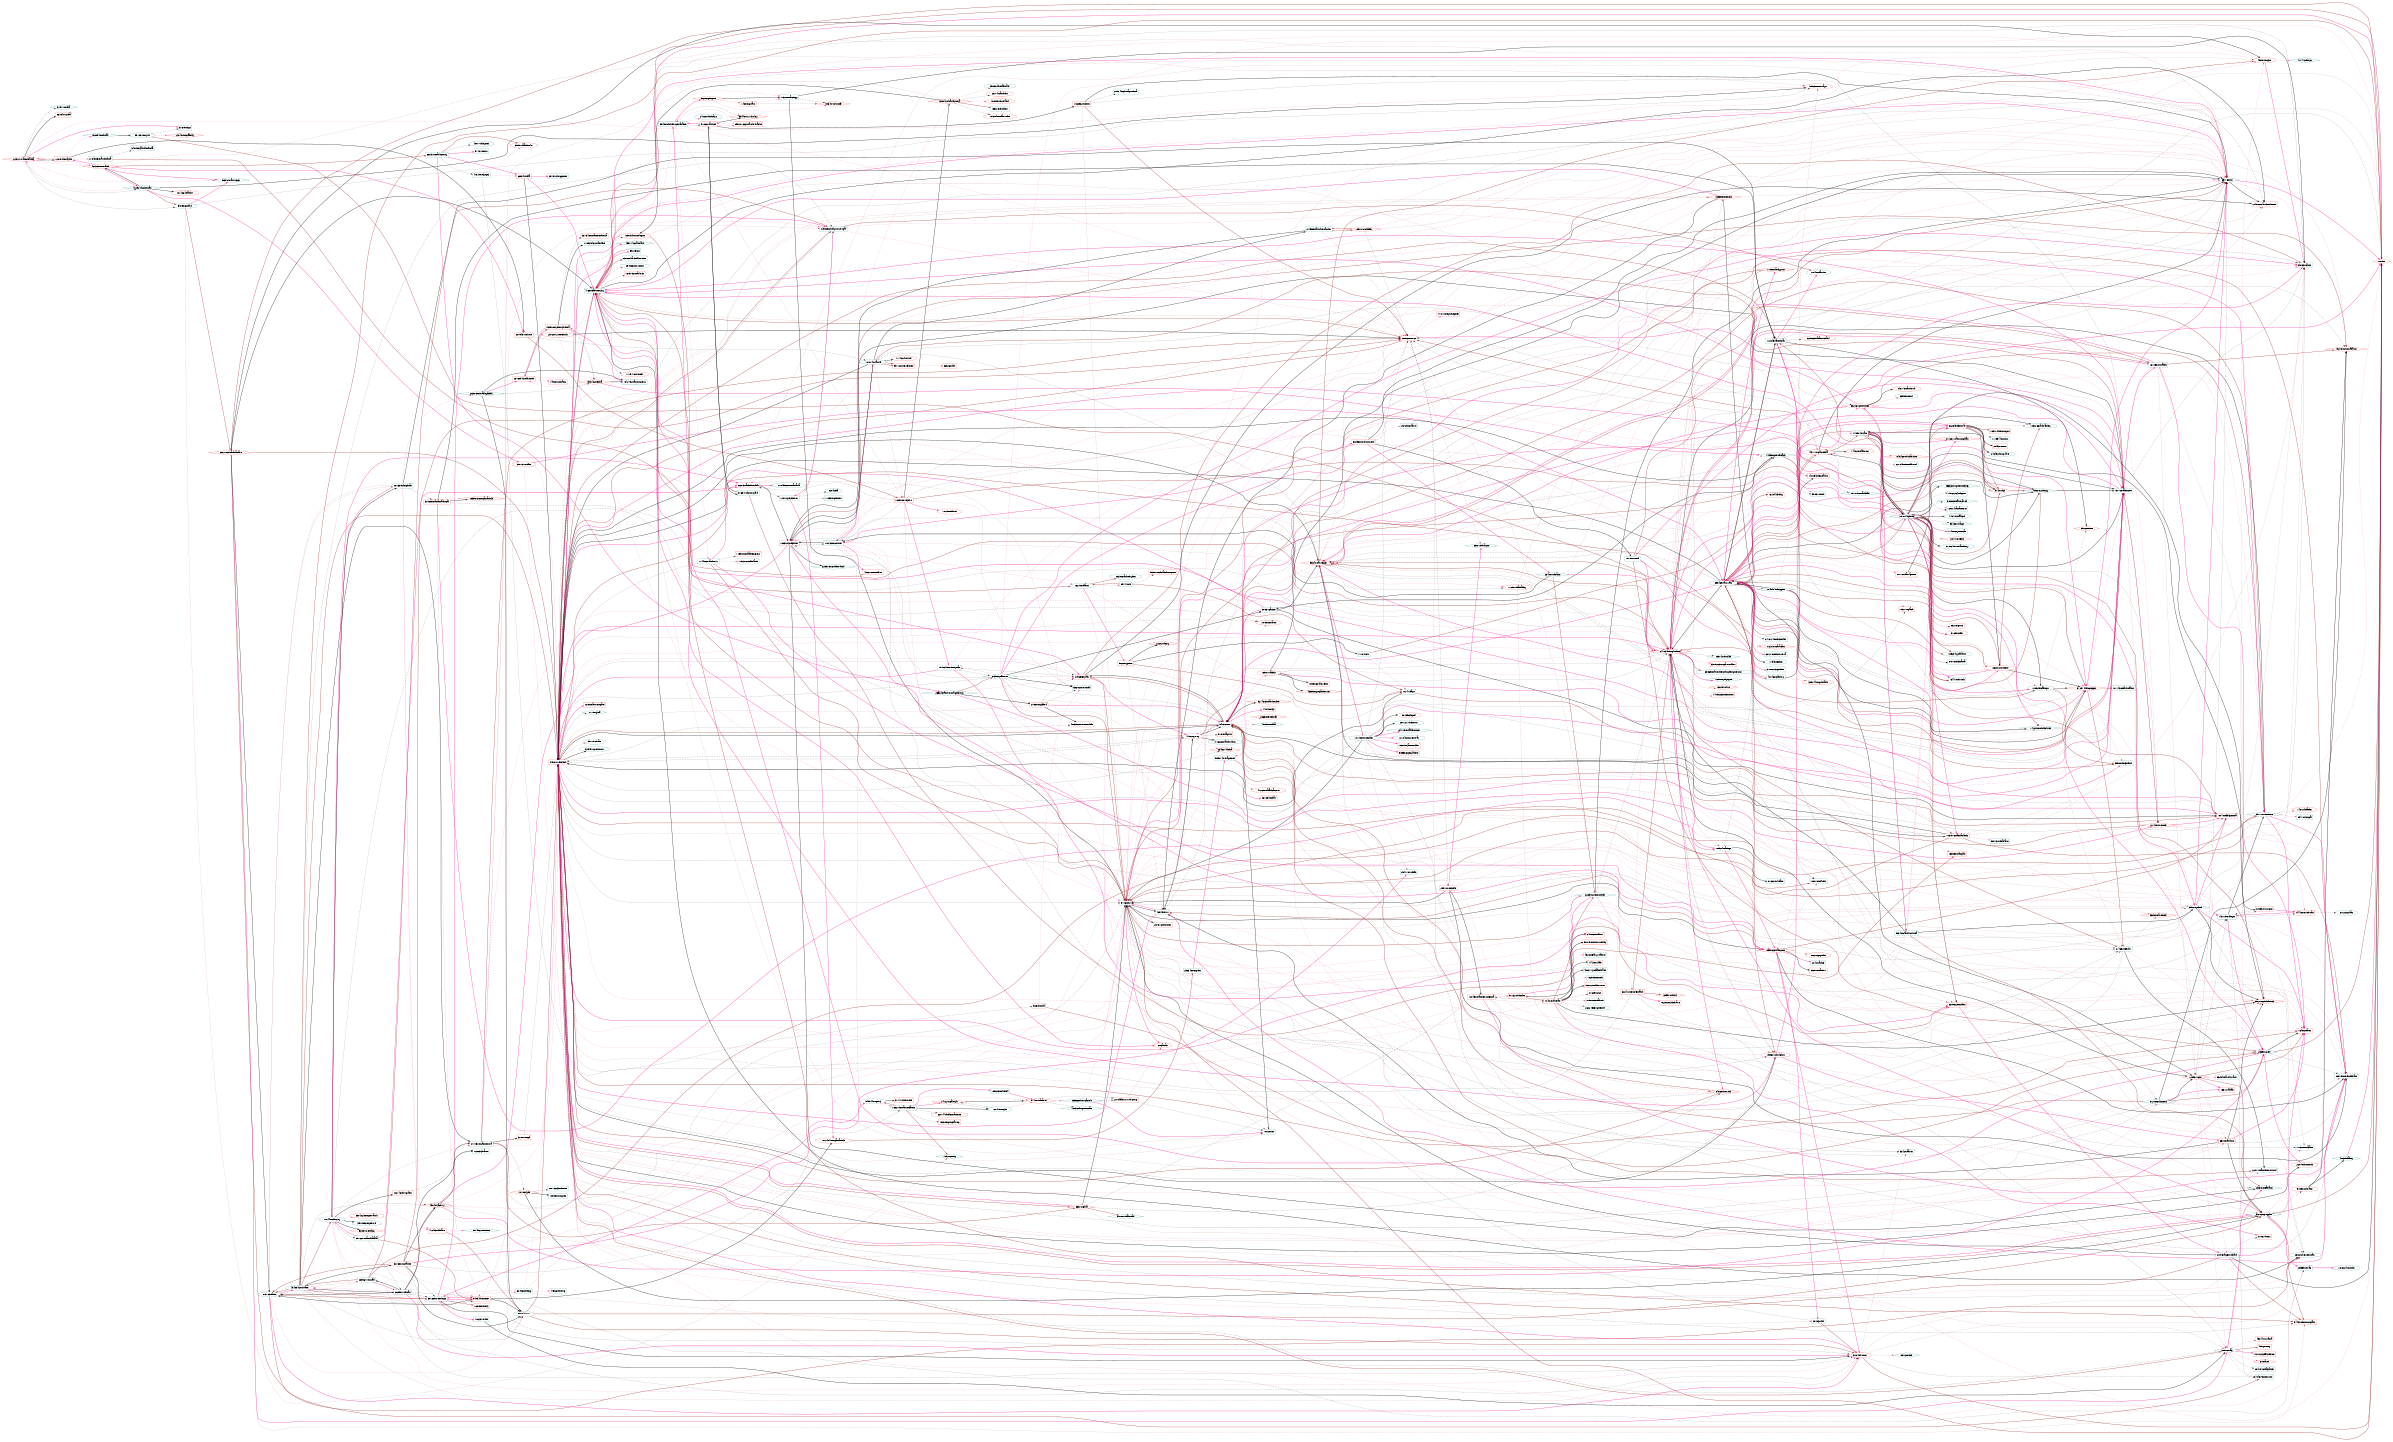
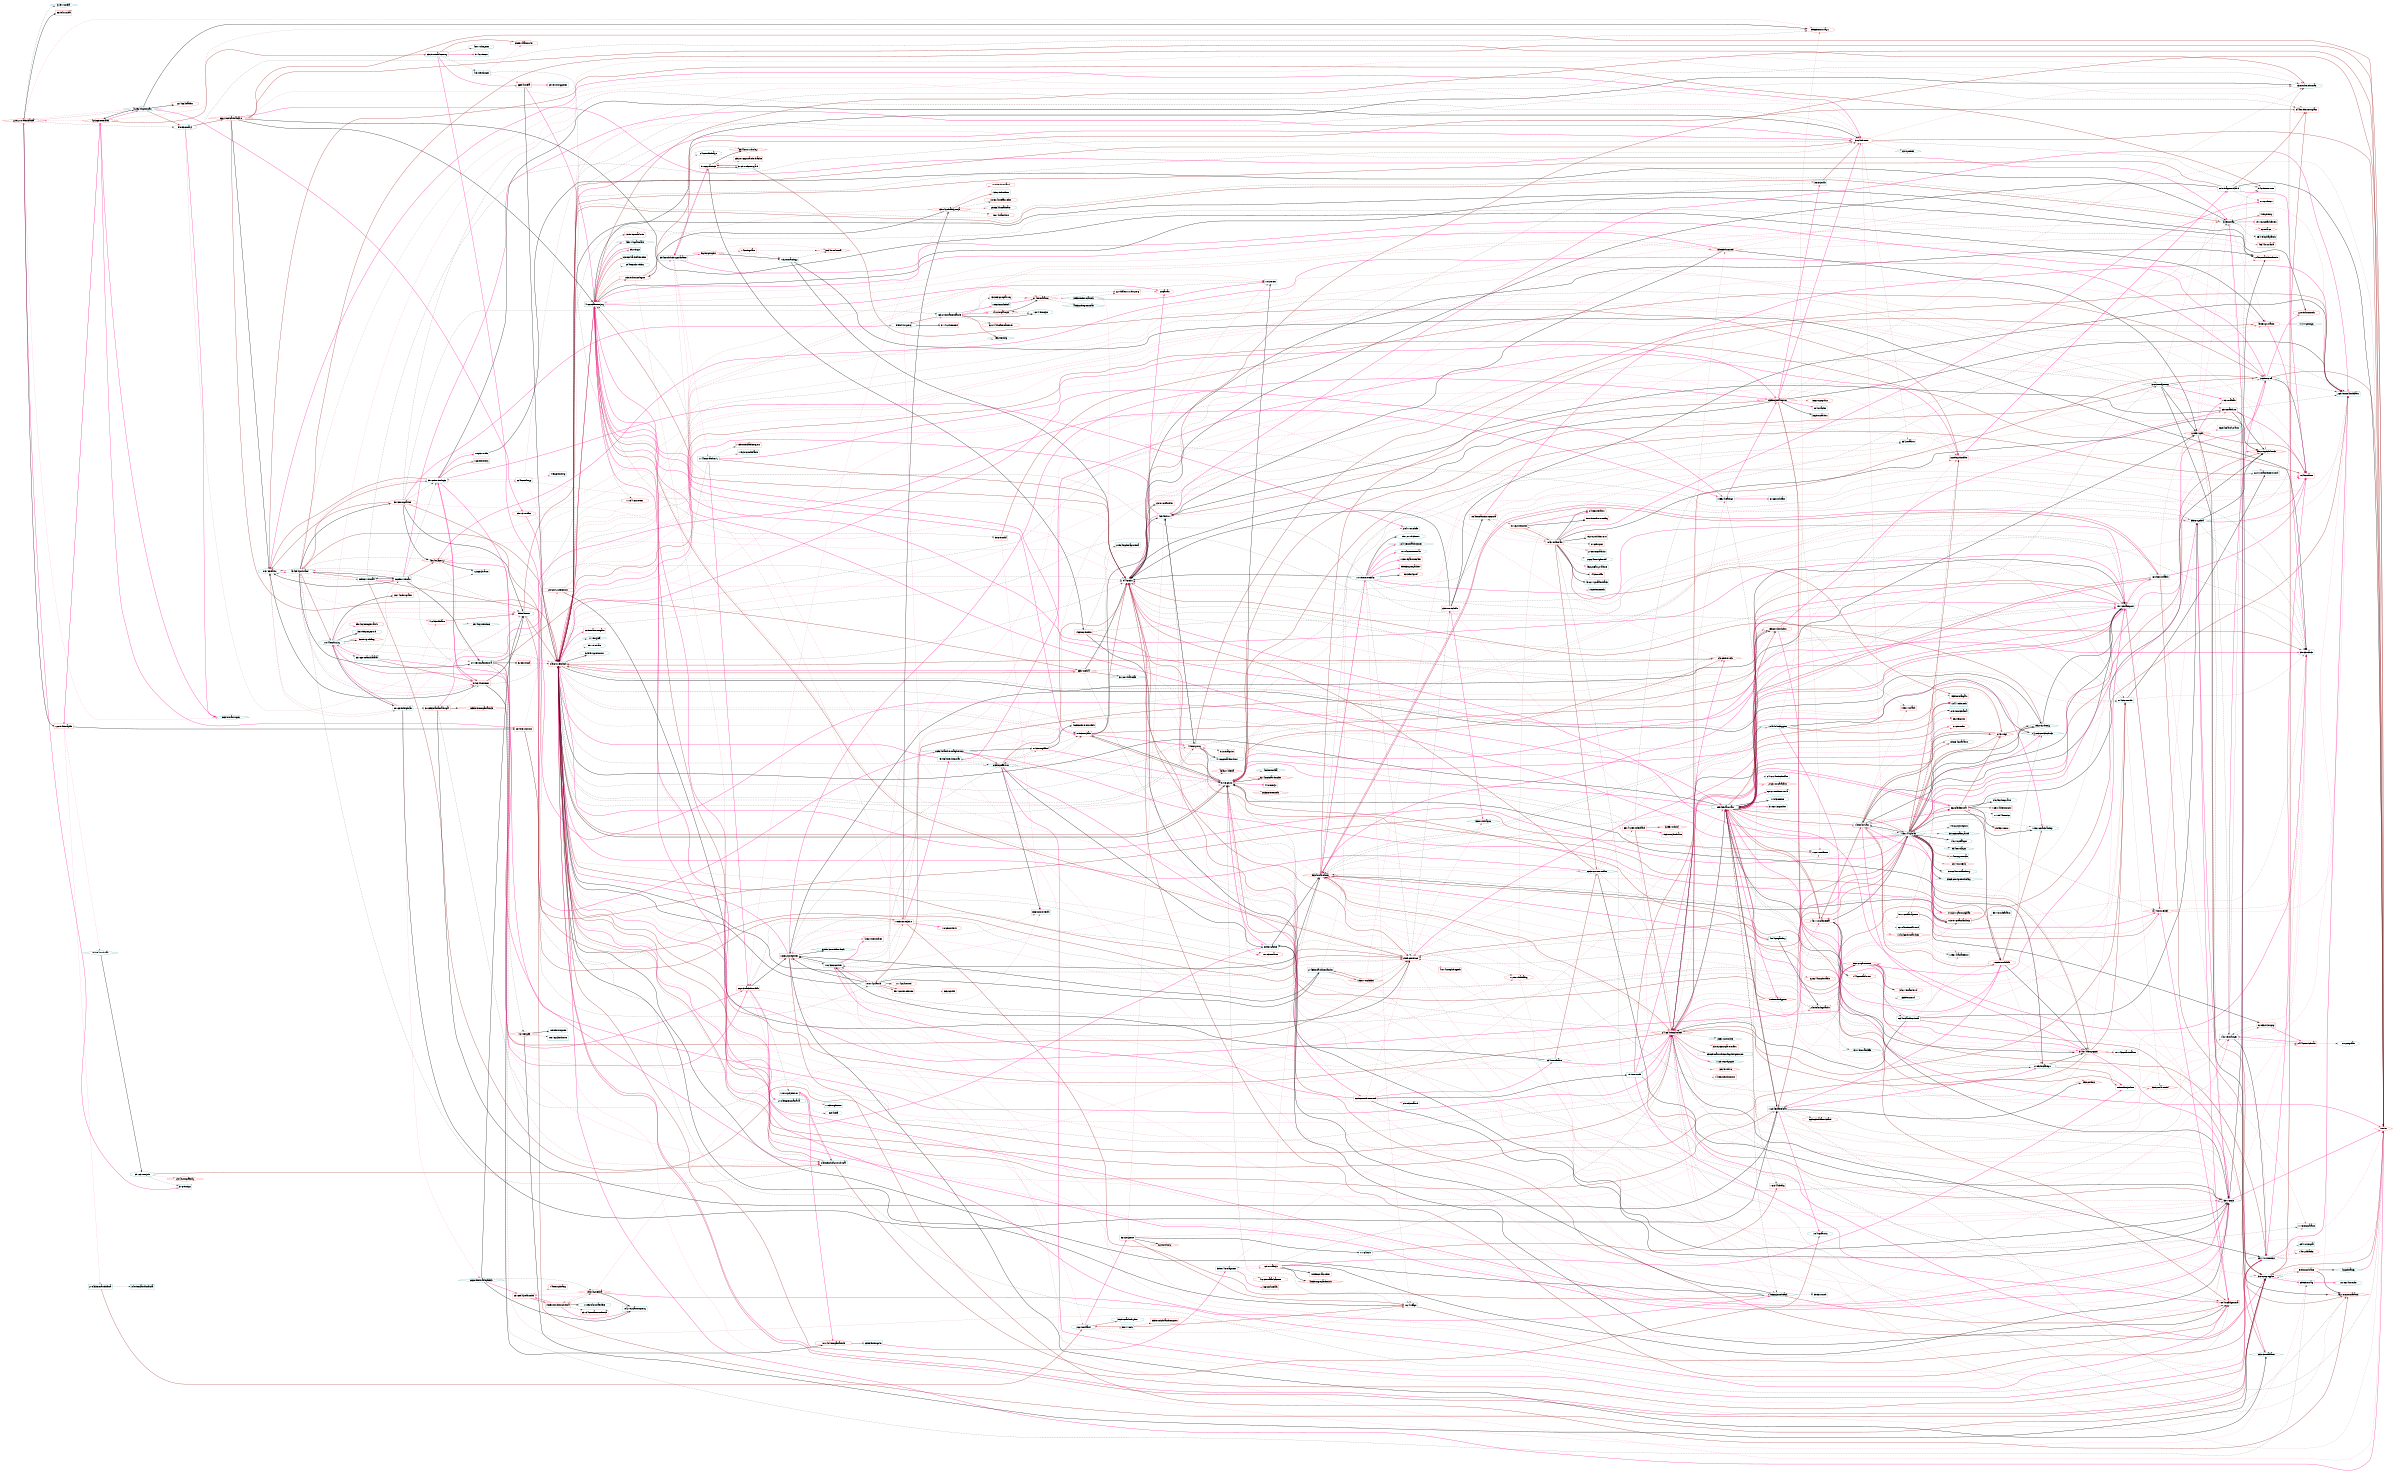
node "49851_mcjim": label "49851_mcjim" -> "49851_pwolanin"
edge "395439_larowlan" -> "1036766_acbramley": style dashed -> bold
edge "1852732_benjy" -> "241634_timplunkett": removed
edge "27930_mgifford" -> "65676_mortendk": now "27930_mgifford" -> "61393_JeffBurnz"
edge "105524_eatings" -> "67660_robeano": color black -> deeppink
edge "160479_mcjim" -> "81488_matason": now "130383_gregharvey" -> "81488_matason"
